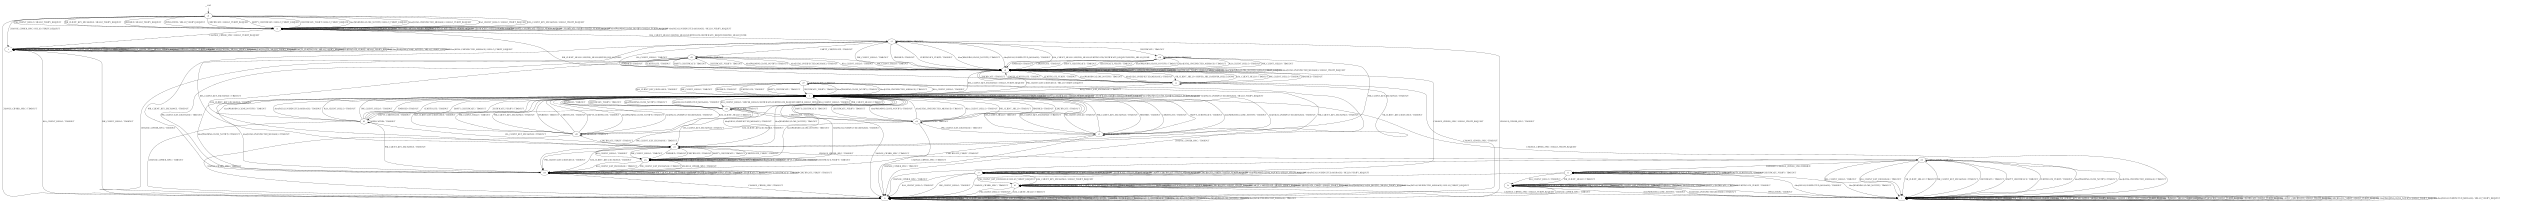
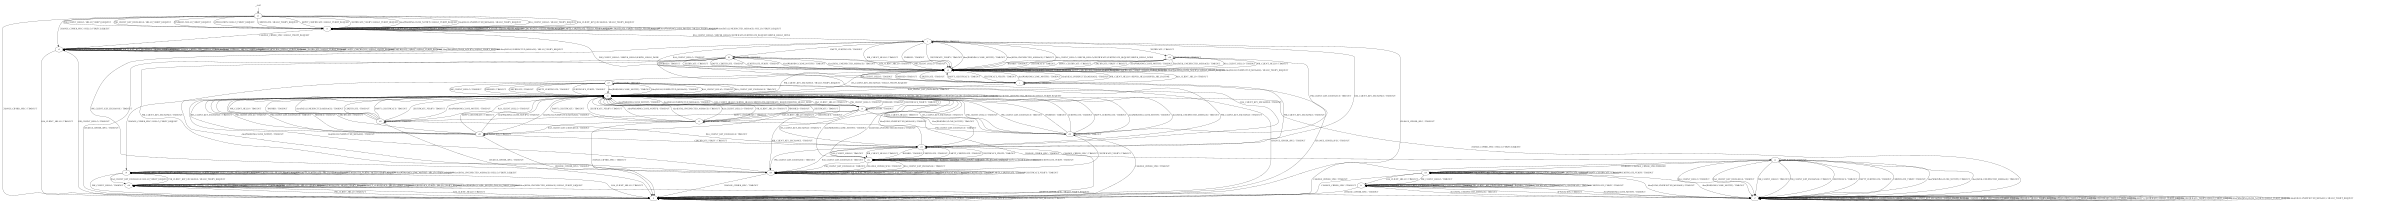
edge "s22" -> "s15": removed, label "PSK_CLIENT_KEY_EXCHANGE / TIMEOUT"
